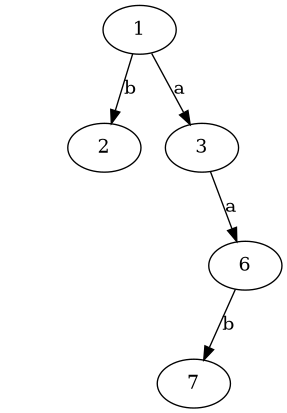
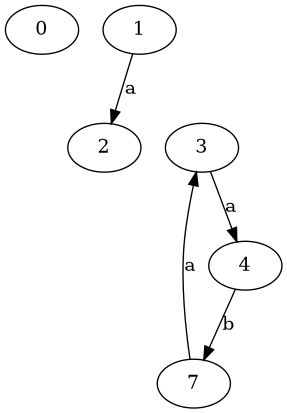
node "0": added
edge "1" -> "3": now "7" -> "3"
edge "1" -> "2": label "b" -> "a"
node "6": label "6" -> "4"
